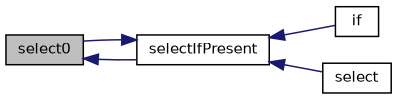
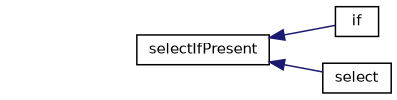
node "select0": removed
